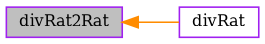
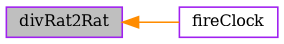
node "divRat": label "divRat" -> "fireClock"
